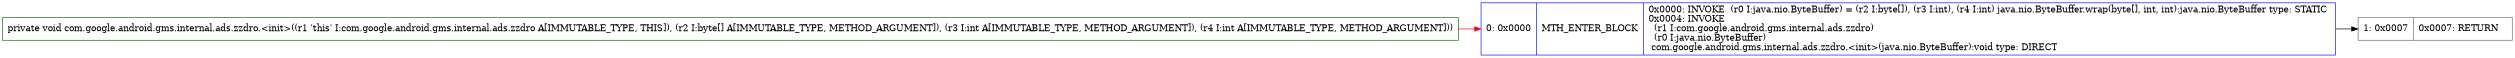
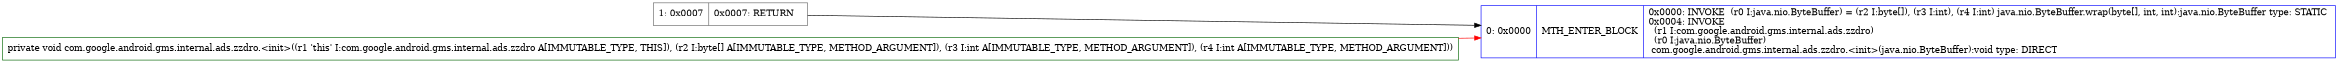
edge "0: 0x0000" -> "1: 0x0007": reversed
